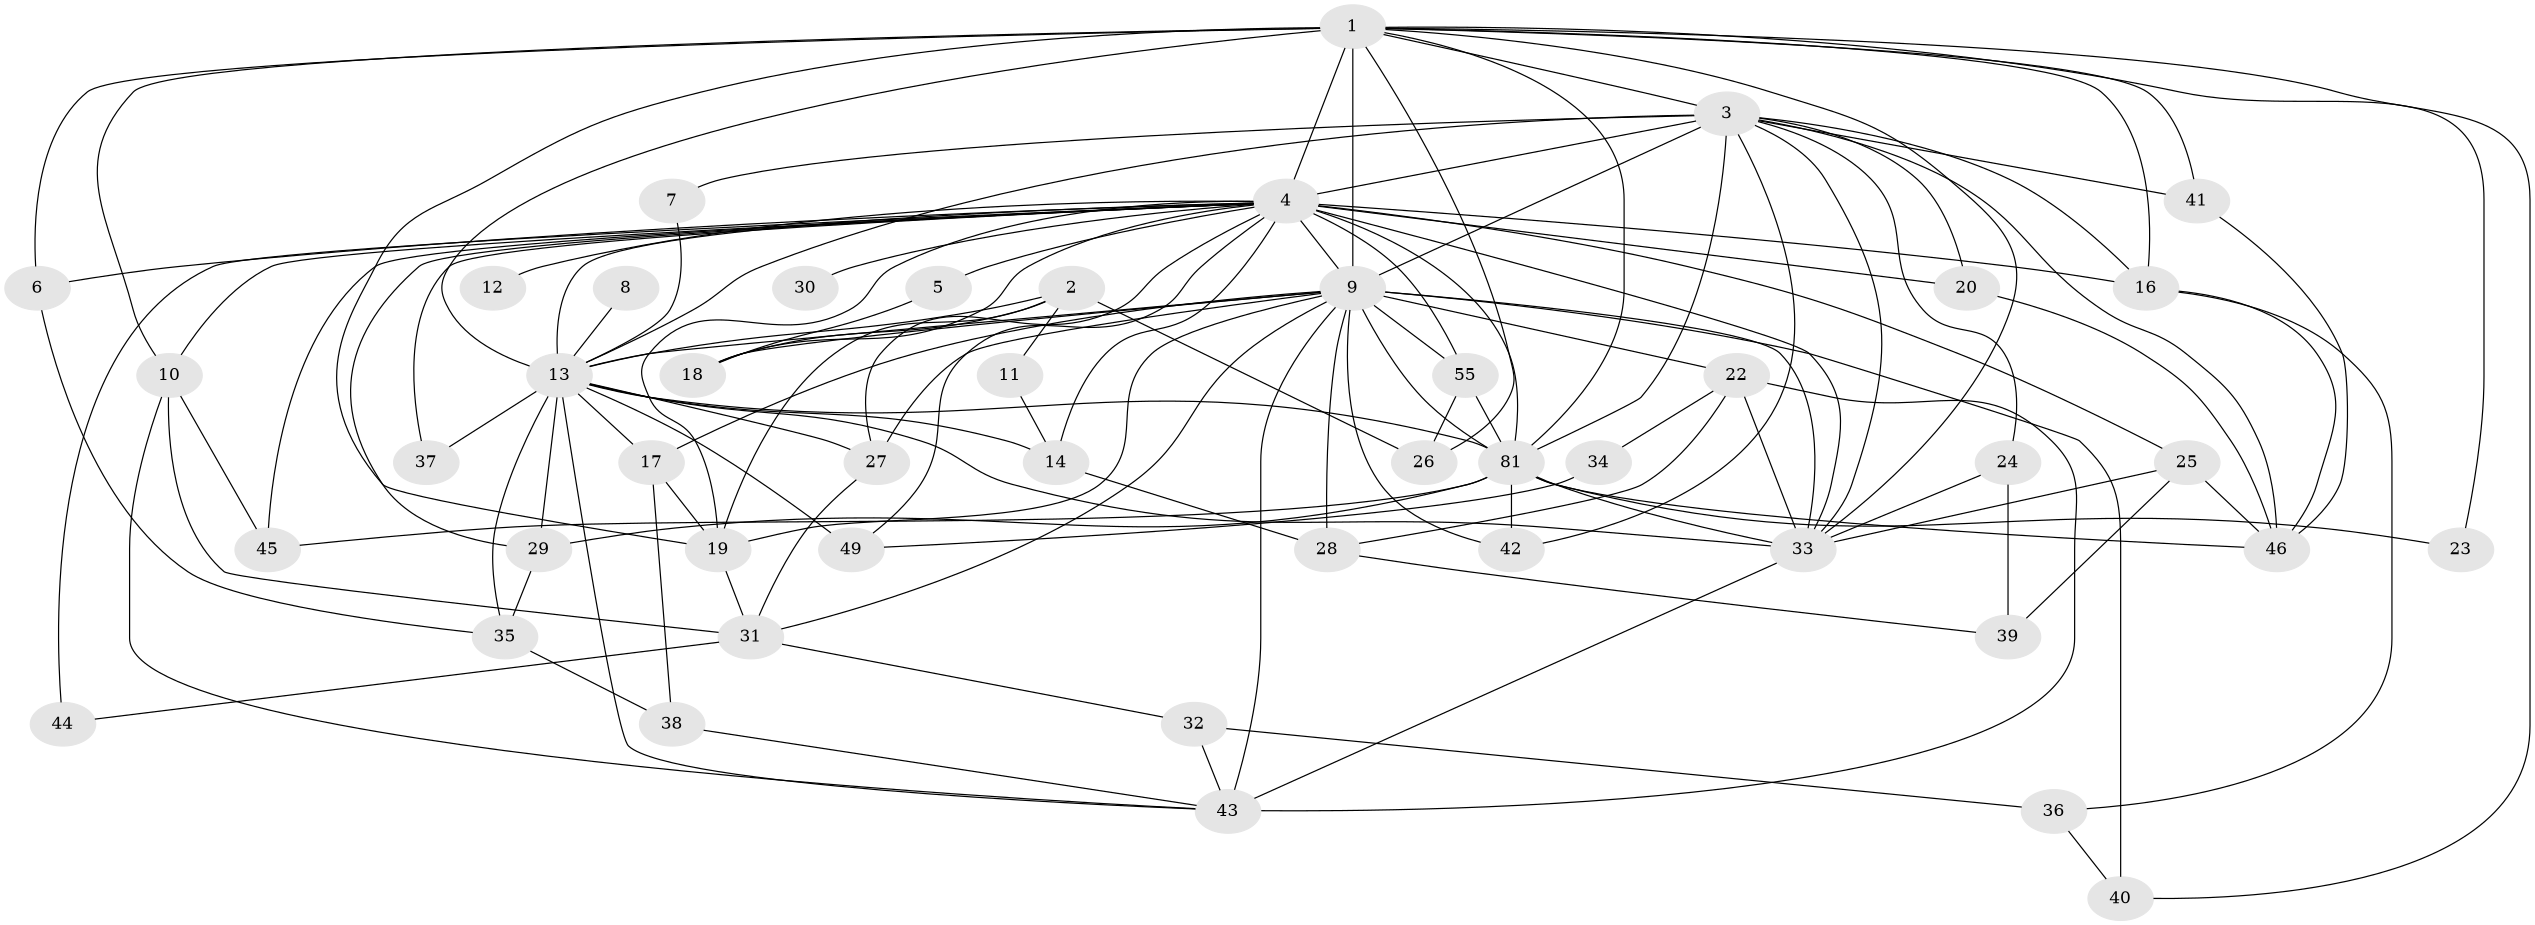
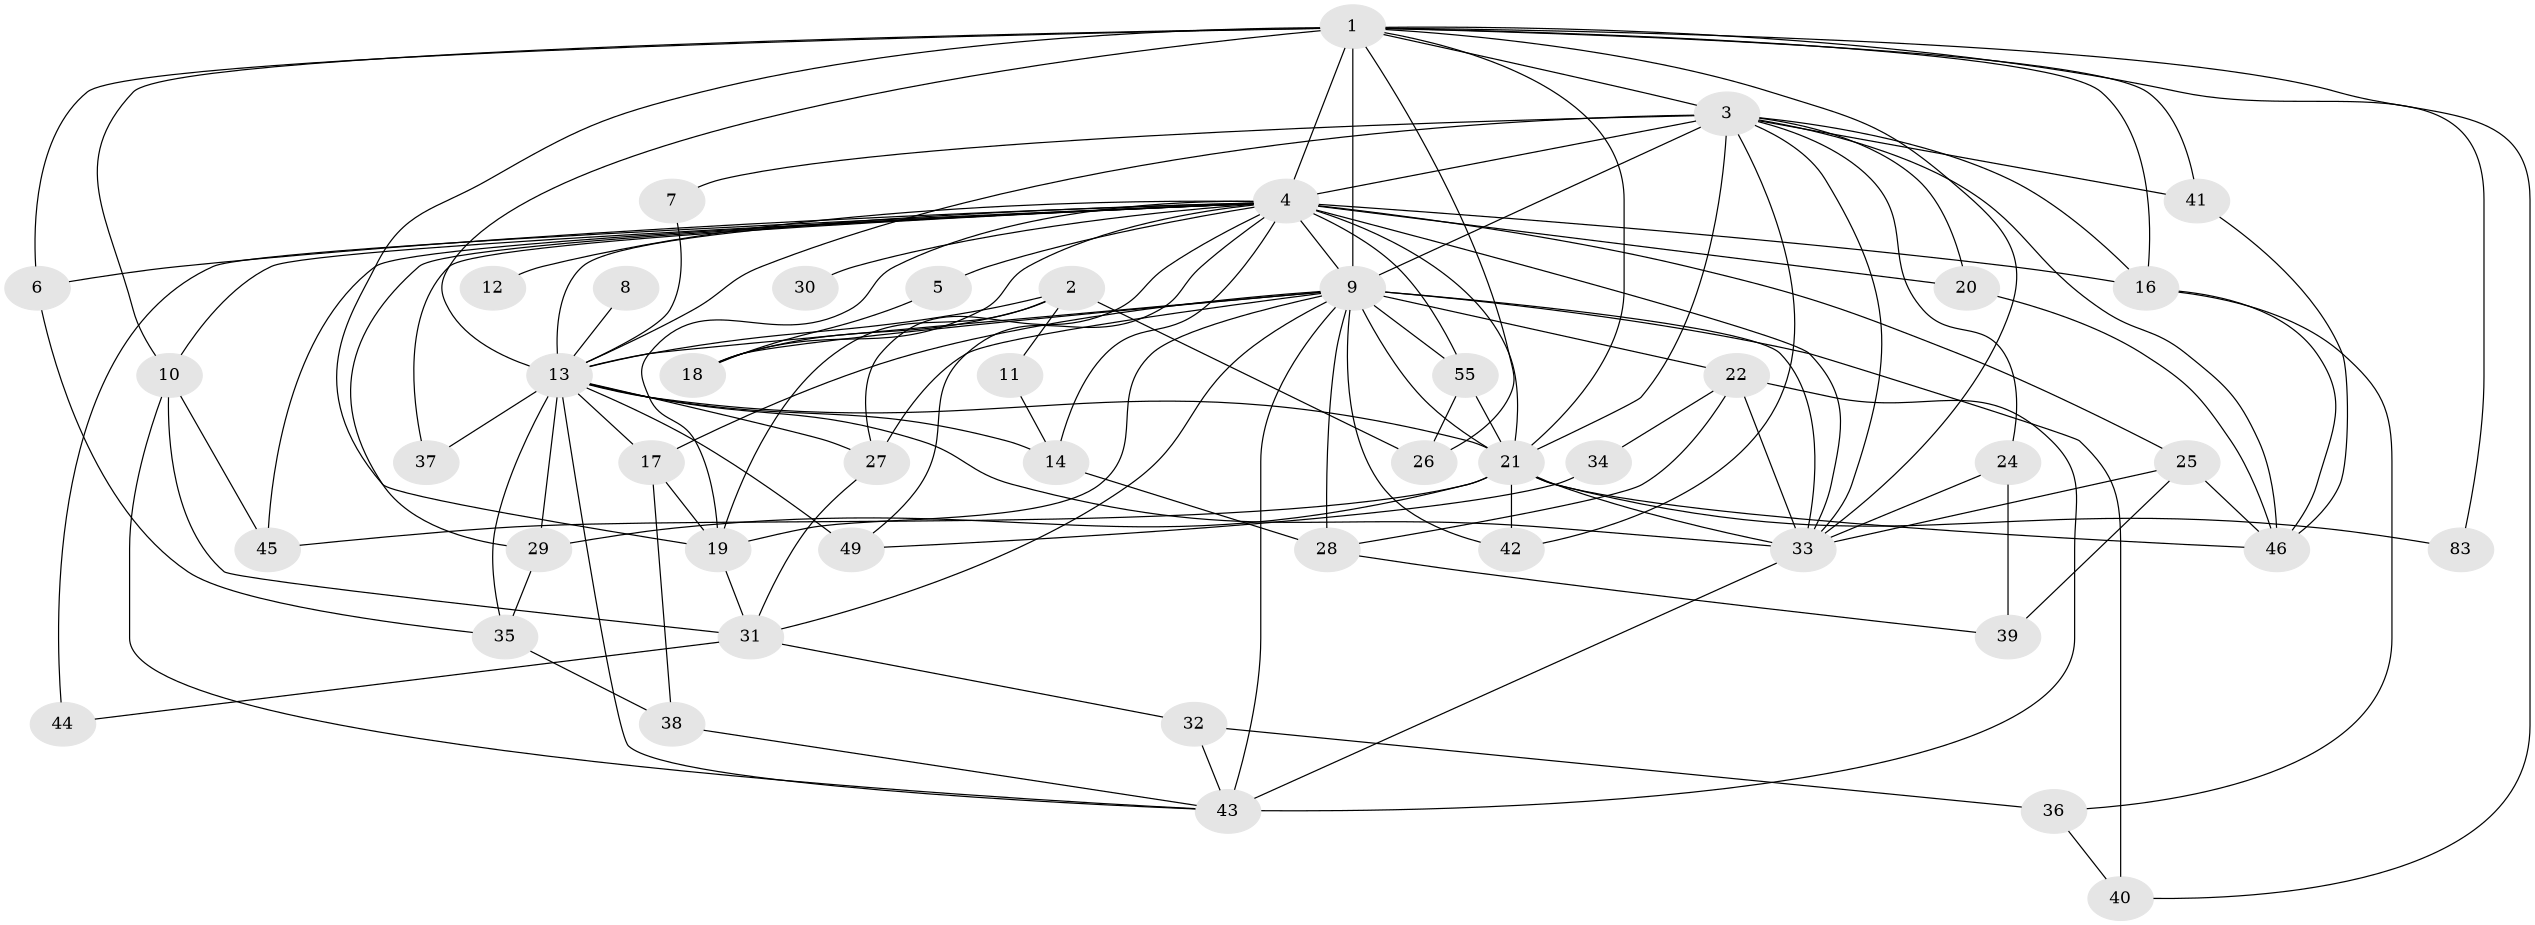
node "81": label "81" -> "21"
node "23": label "23" -> "83"
